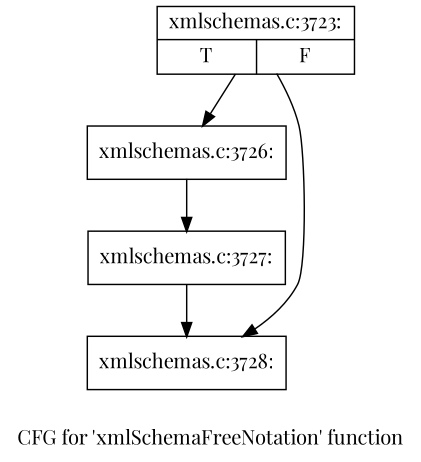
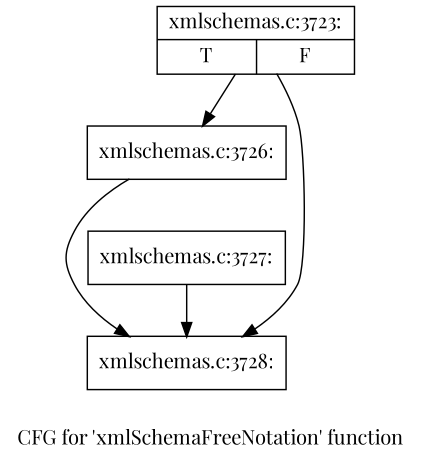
edge "xmlschemas.c:3726:" -> "xmlschemas.c:3727:": now "xmlschemas.c:3726:" -> "xmlschemas.c:3728:"
